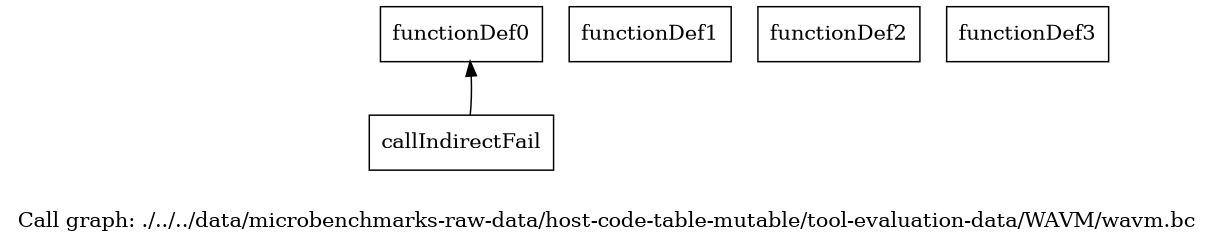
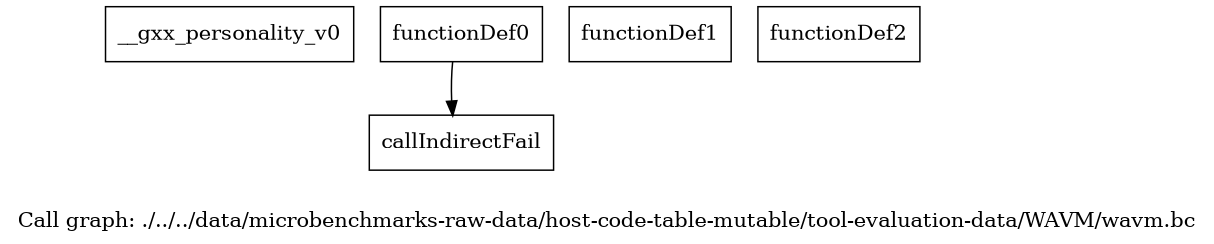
node "__gxx_personality_v0": added
node "functionDef3": removed
edge "callIndirectFail" -> "functionDef0": reversed
